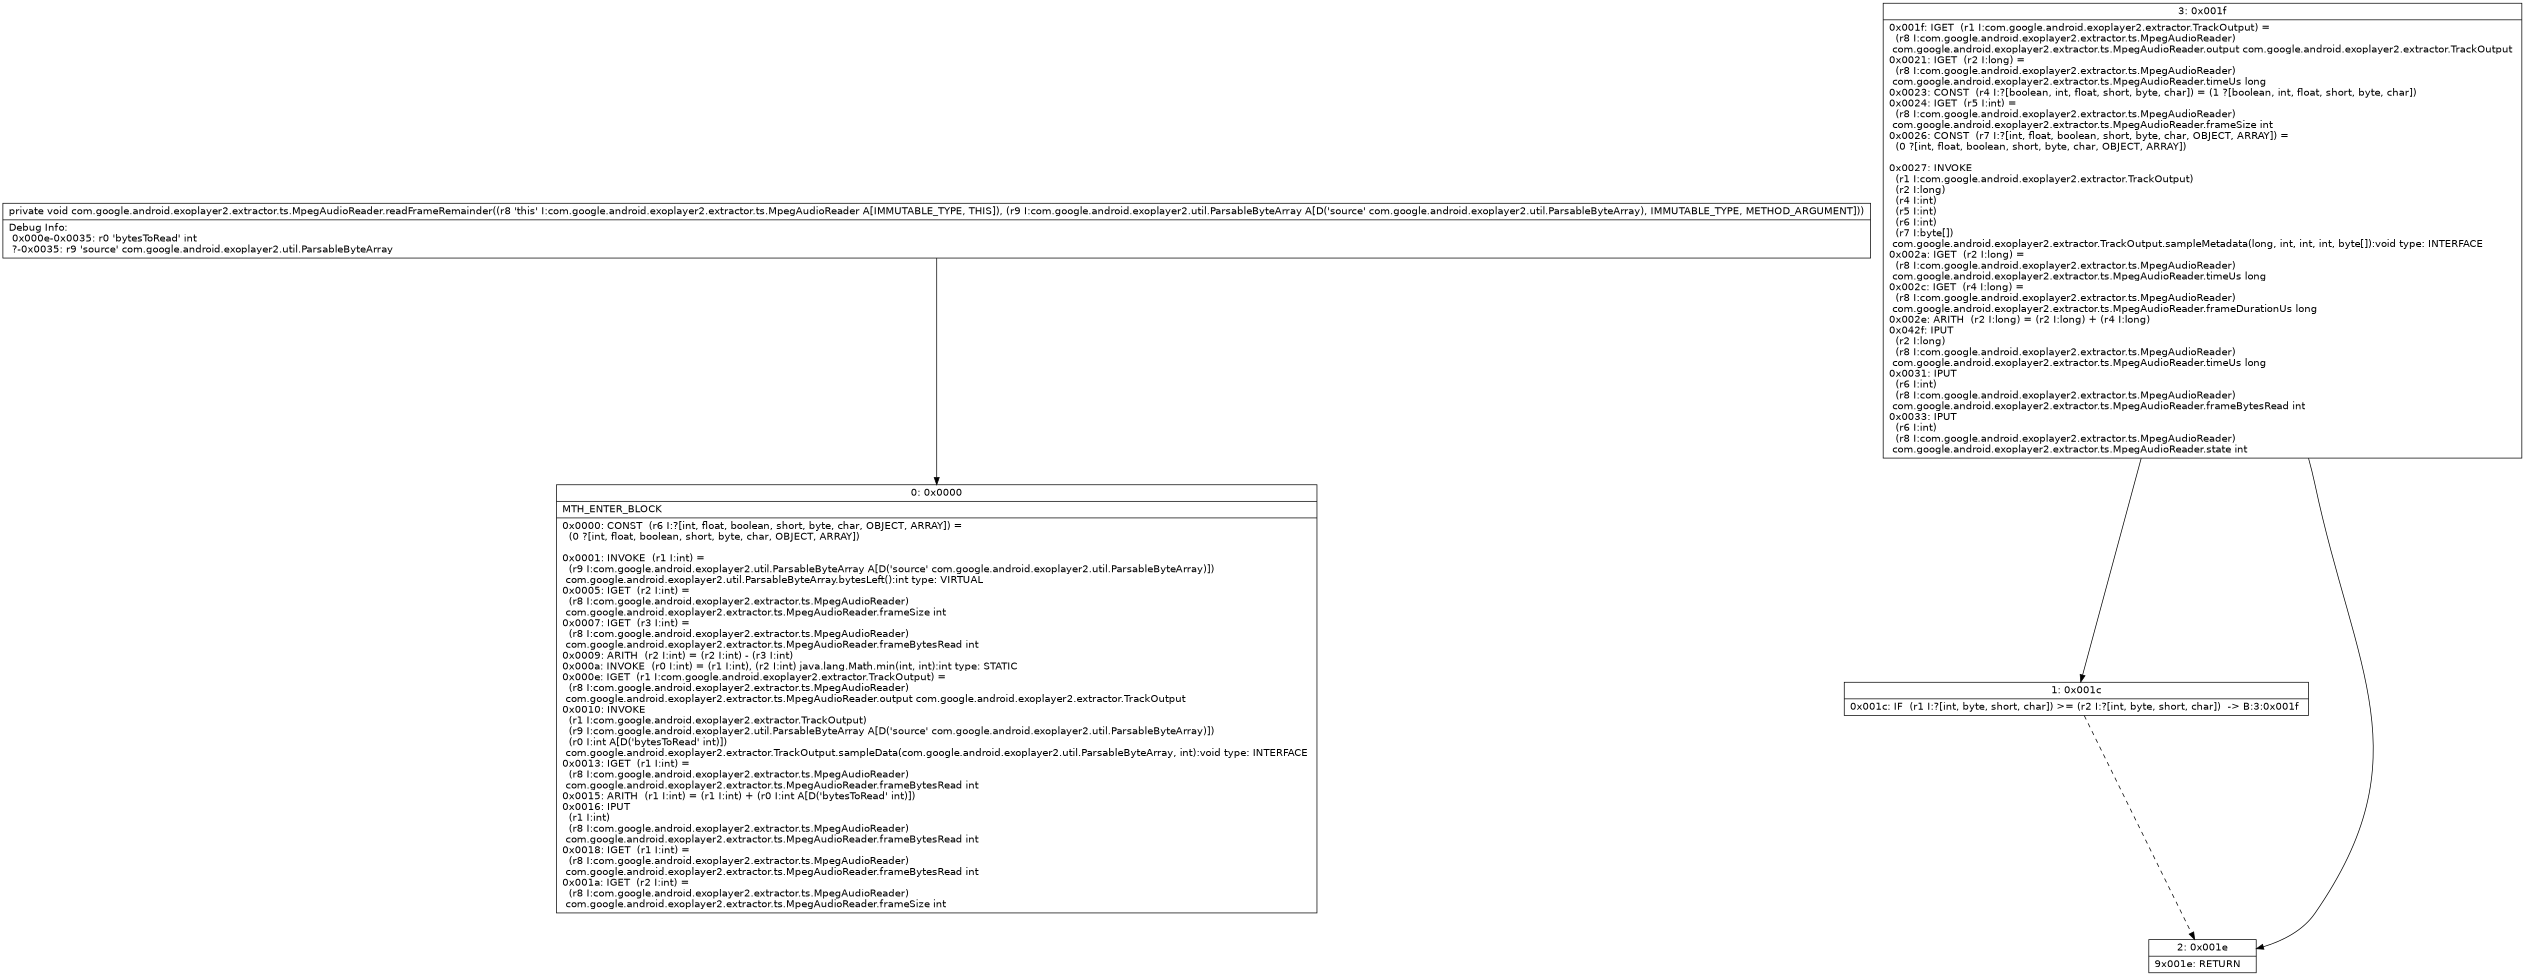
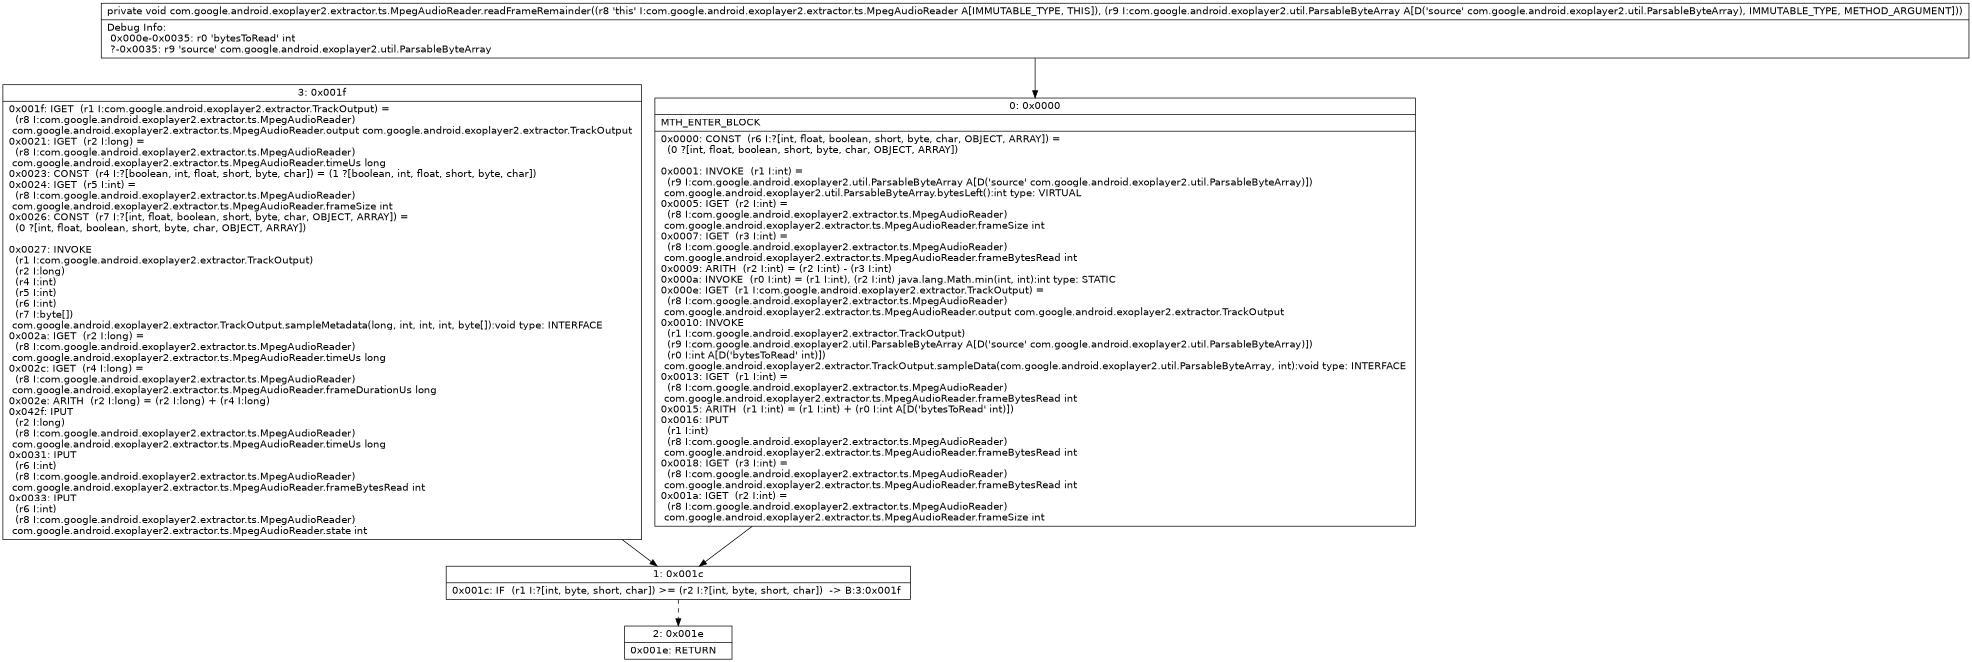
edge "0: 0x0000" -> "1: 0x001c": added
edge "3: 0x001f" -> "2: 0x001e": removed
node "0: 0x0000": text "0x0018: IGET  (r1 I:int) =" -> "0x0018: IGET  (r3 I:int) ="
node "2: 0x001e": text "9x001e: RETURN" -> "0x001e: RETURN"
